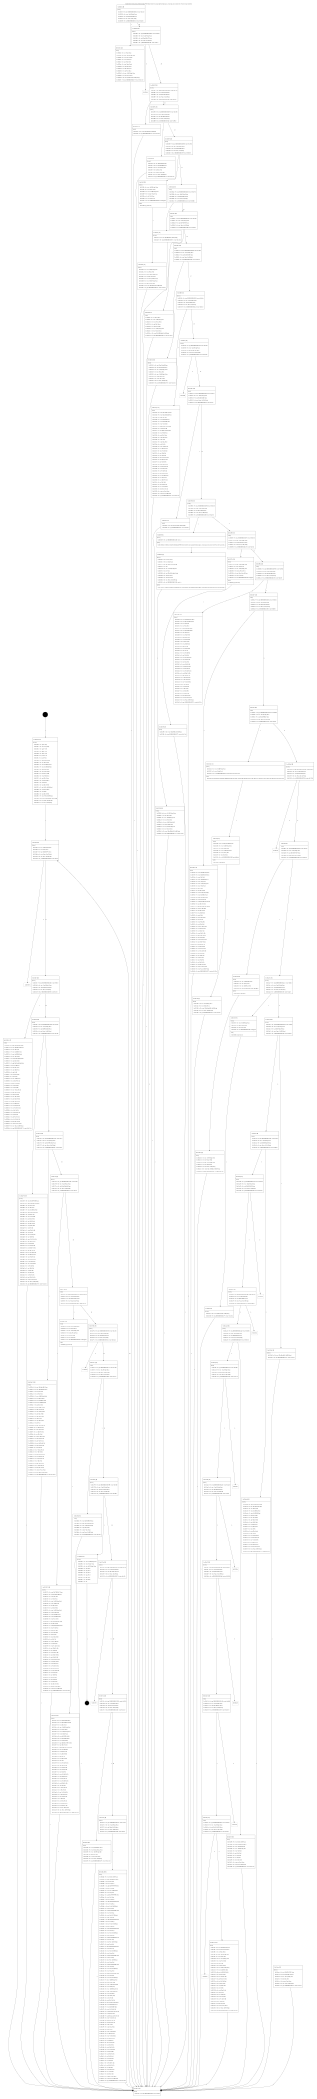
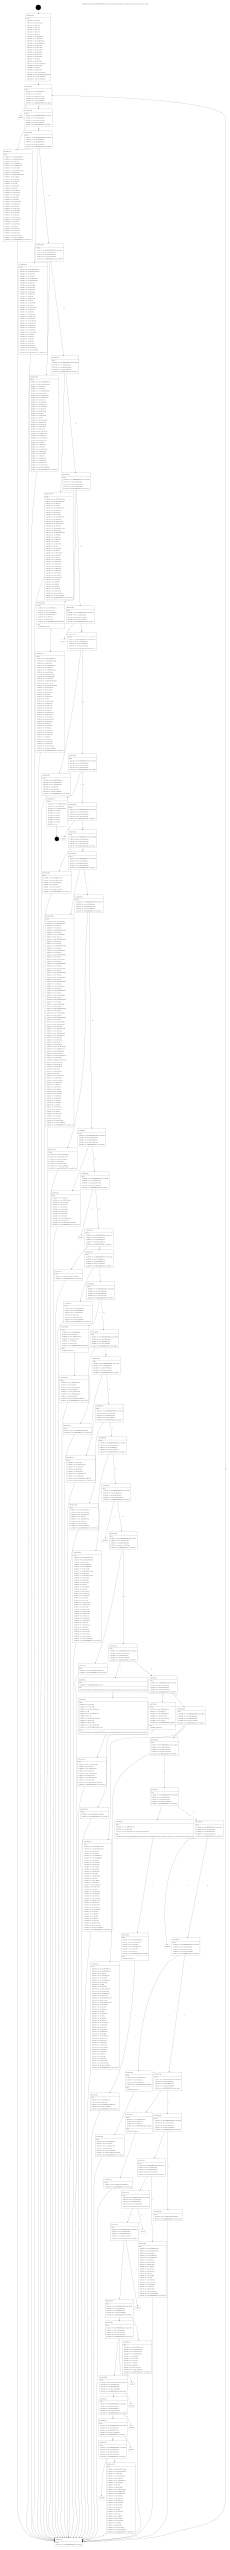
node "0x401803 [28]": added
